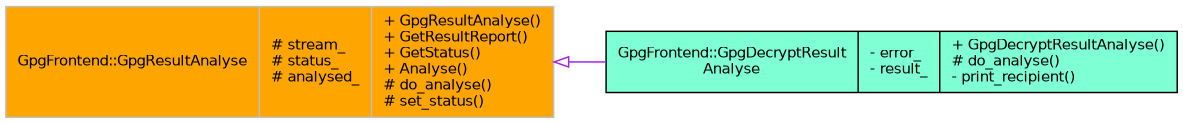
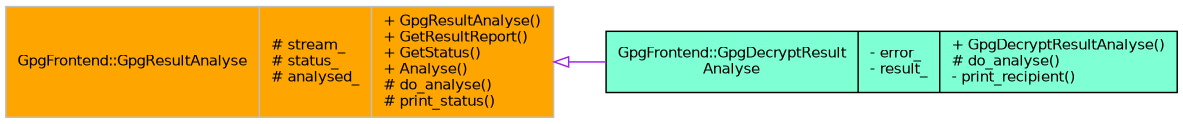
node "GpgFrontend::GpgResultAnalyse": text "# set_status()" -> "# print_status()"
